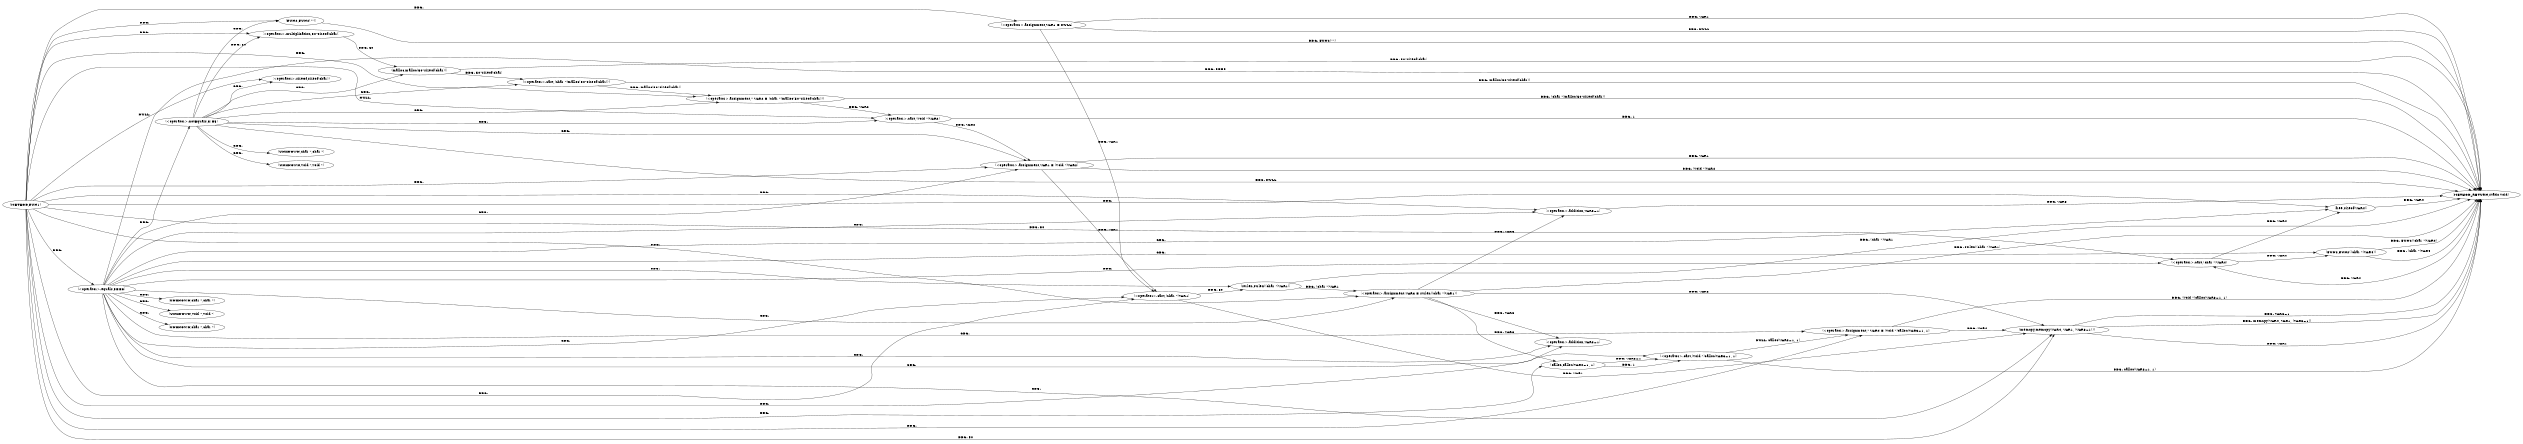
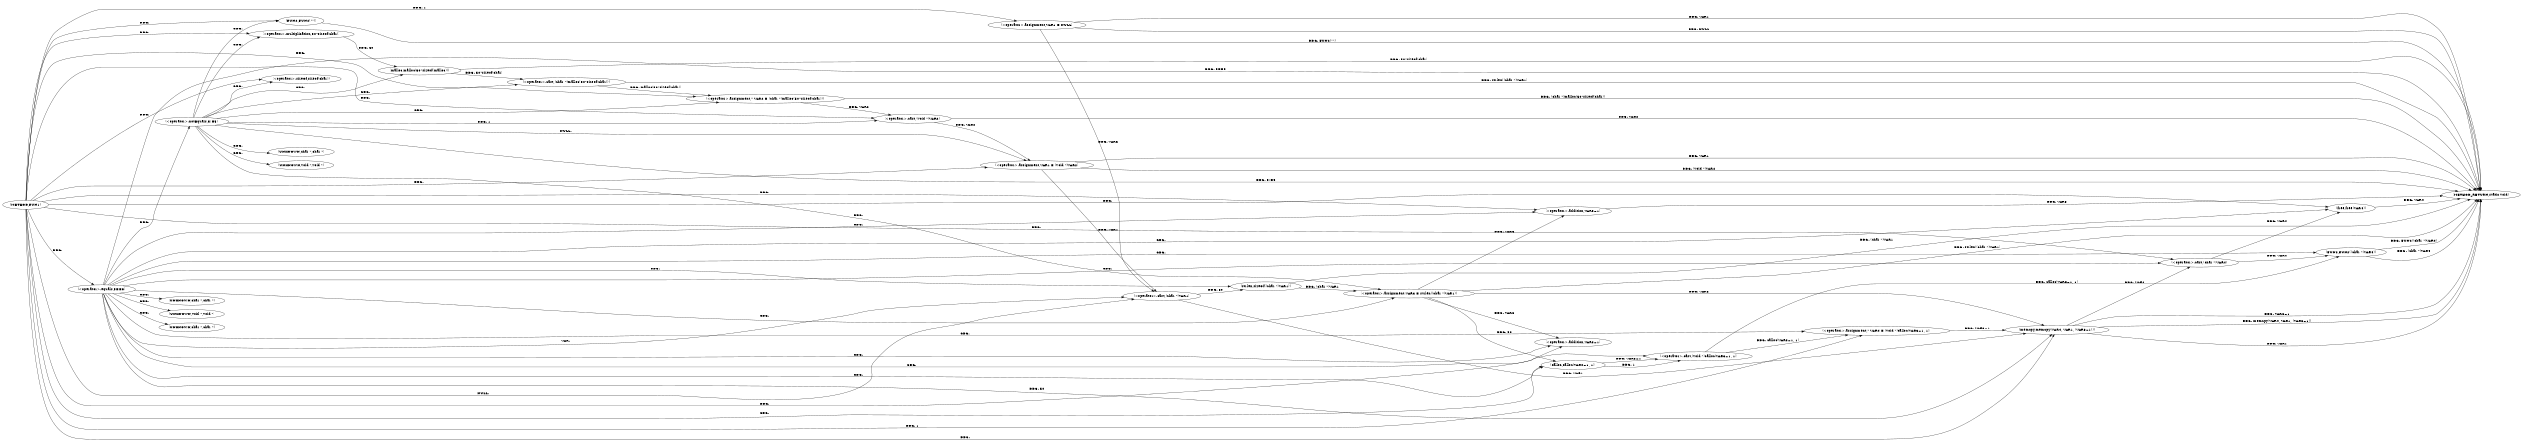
edge "(METHOD,FUN1)" -> "(<operator>.assignment,VAR1 = NULL)": label "DDG: " -> "DDG: 1"
edge "(<operator>.notEquals,5!=5)" -> "(<operator>.multiplication,50*sizeof(char))": label "DDG: 50" -> "CDG: "
node "(malloc,malloc(50*sizeof(char)))": label "(malloc,malloc(50*sizeof(char)))" -> "(malloc,malloc(50*sizeof(malloc)))"
edge "(<operator>.cast,(char *)malloc(50*sizeof(char)))" -> "(METHOD_RETURN,static void)": label "DDG: malloc(50*sizeof(char))" -> "DDG: strlen((char *)VAR1)"
edge "(METHOD,FUN1)" -> "(<operator>.cast,(void *)VAR2)": label "NULL: " -> "DDG: "
edge "(METHOD,FUN1)" -> "(<operator>.sizeOf,sizeof(char))": label "NULL: " -> "DDG: "
edge "(<operator>.cast,(void *)VAR2)" -> "(METHOD_RETURN,static void)": label "DDG: 1" -> "DDG: VAR2"
edge "(<operator>.notEquals,5!=5)" -> "(<operator>.cast,(void *)VAR2)": label "CDG: " -> "DDG: 1"
edge "(<operator>.notEquals,5!=5)" -> "(<operator>.assignment,VAR1 = (void *)VAR2)": label "CDG: " -> "NULL: "
edge "(<operator>.assignment,VAR1 = NULL)" -> "(<operator>.cast,(char *)VAR1)": label "DDG: VAR1" -> "DDG: VAR5"
edge "(<operator>.notEquals,5!=5)" -> "(METHOD_RETURN,static void)": label "DDG: NULL" -> "DDG: 5!=5"
node "(free,sizeof(VAR4))": label "(free,sizeof(VAR4))" -> "(free,free(VAR4))"
edge "(<operator>.equals,5==5)" -> "(<operator>.assignment,VAR1 = (void *)VAR2)": now "(<operator>.equals,5==5)" -> "(calloc,calloc(VAR0+1, 1))"
edge "(METHOD,FUN1)" -> "(<operator>.cast,(char *)VAR4)": label "DDG: 50" -> "DDG: "
edge "(METHOD,FUN1)" -> "(<operator>.assignment,VAR3 = strlen((char *)VAR1))": now "(<operator>.notEquals,5!=5)" -> "(<operator>.assignment,VAR3 = strlen((char *)VAR1))"
edge "(<operator>.equals,5==5)" -> "(<operator>.cast,(char *)VAR4)": label "DDG: " -> "CDG: "
edge "(METHOD_RETURN,static void)" -> "(<operator>.cast,(char *)VAR4)": now "(memcpy,memcpy(VAR4, VAR1, (VAR3+1)))" -> "(<operator>.cast,(char *)VAR4)"
node "(strlen,strlen((char *)VAR1))": label "(strlen,strlen((char *)VAR1))" -> "(strlen,sizeOf((char *)VAR1))"
edge "(<operator>.assignment,* VAR4 = (void *)calloc(VAR3+1, 1))" -> "(METHOD_RETURN,static void)": removed, label "DDG: (void *)calloc(VAR3+1, 1)"
edge "(<operator>.assignment,* VAR4 = (void *)calloc(VAR3+1, 1))" -> "(memcpy,memcpy(VAR4, VAR1, (VAR3+1)))": label "DDG: VAR4" -> "DDG: VAR3+1"
edge "(<operator>.assignment,VAR3 = strlen((char *)VAR1))" -> "(calloc,calloc(VAR0+1, 1))": label "DDG: VAR3" -> "DDG: 50"
edge "(<operator>.cast,(void *)calloc(VAR3+1, 1))" -> "(<operator>.assignment,* VAR4 = (void *)calloc(VAR3+1, 1))": label "NULL: calloc(VAR3+1, 1)" -> "DDG: calloc(VAR3+1, 1)"
edge "(<operator>.equals,5==5)" -> "(<operator>.cast,(char *)VAR1)": label "CDG: " -> "VAR: "
edge "(<operator>.cast,(void *)calloc(VAR3+1, 1))" -> "(METHOD_RETURN,static void)": now "(<operator>.cast,(void *)calloc(VAR3+1, 1))" -> "(FUN2,FUN2((char *)VAR4))"
edge "(<operator>.equals,5==5)" -> "(memcpy,memcpy(VAR4, VAR1, (VAR3+1)))": label "CDG: " -> "DDG: 50"
edge "(METHOD,FUN1)" -> "(<operator>.cast,(char *)VAR1)": label "DDG: " -> "NULL: "
edge "(METHOD,FUN1)" -> "(calloc,calloc(VAR0+1, 1))": label "DDG: " -> "CDG: "
edge "(METHOD,FUN1)" -> "(<operator>.assignment,* VAR4 = (void *)calloc(VAR3+1, 1))": label "DDG: " -> "DDG: 1"
edge "(METHOD,FUN1)" -> "(memcpy,memcpy(VAR4, VAR1, (VAR3+1)))": label "DDG: 50" -> "DDG: "
